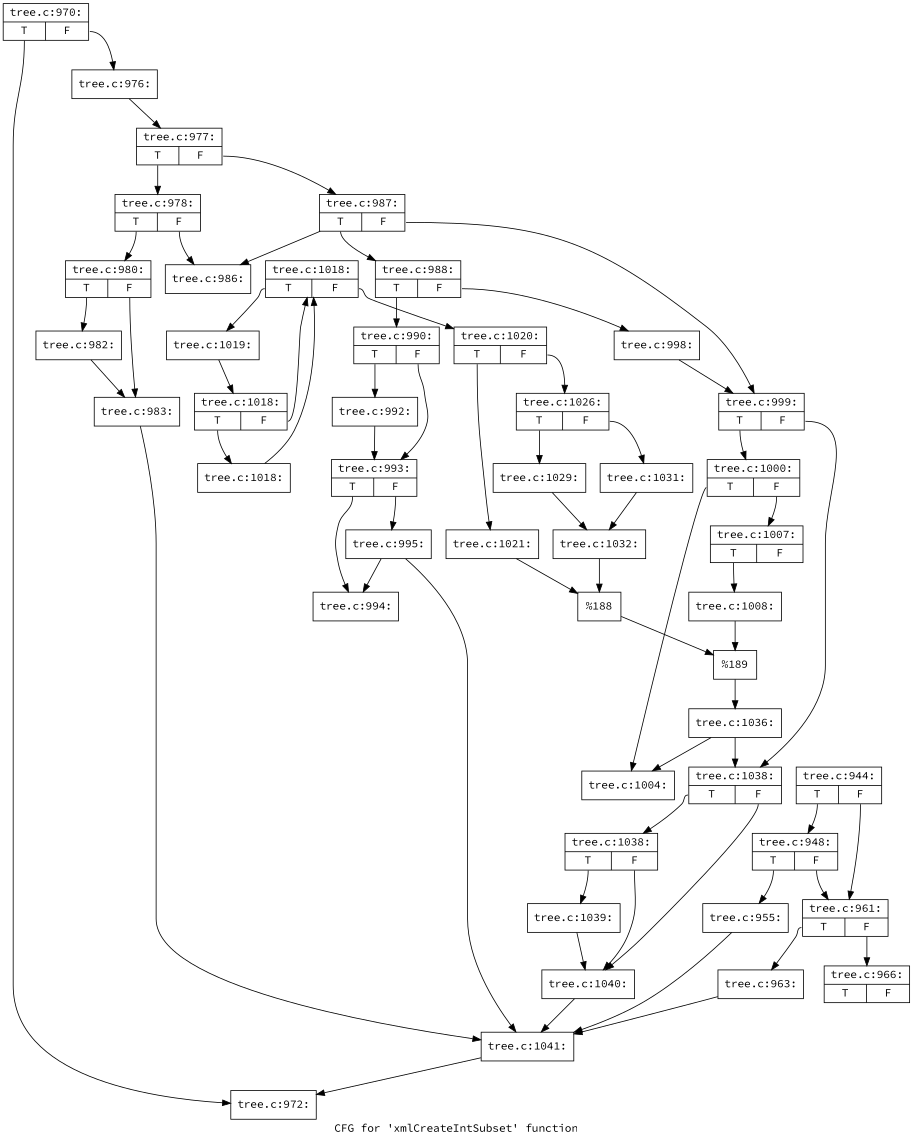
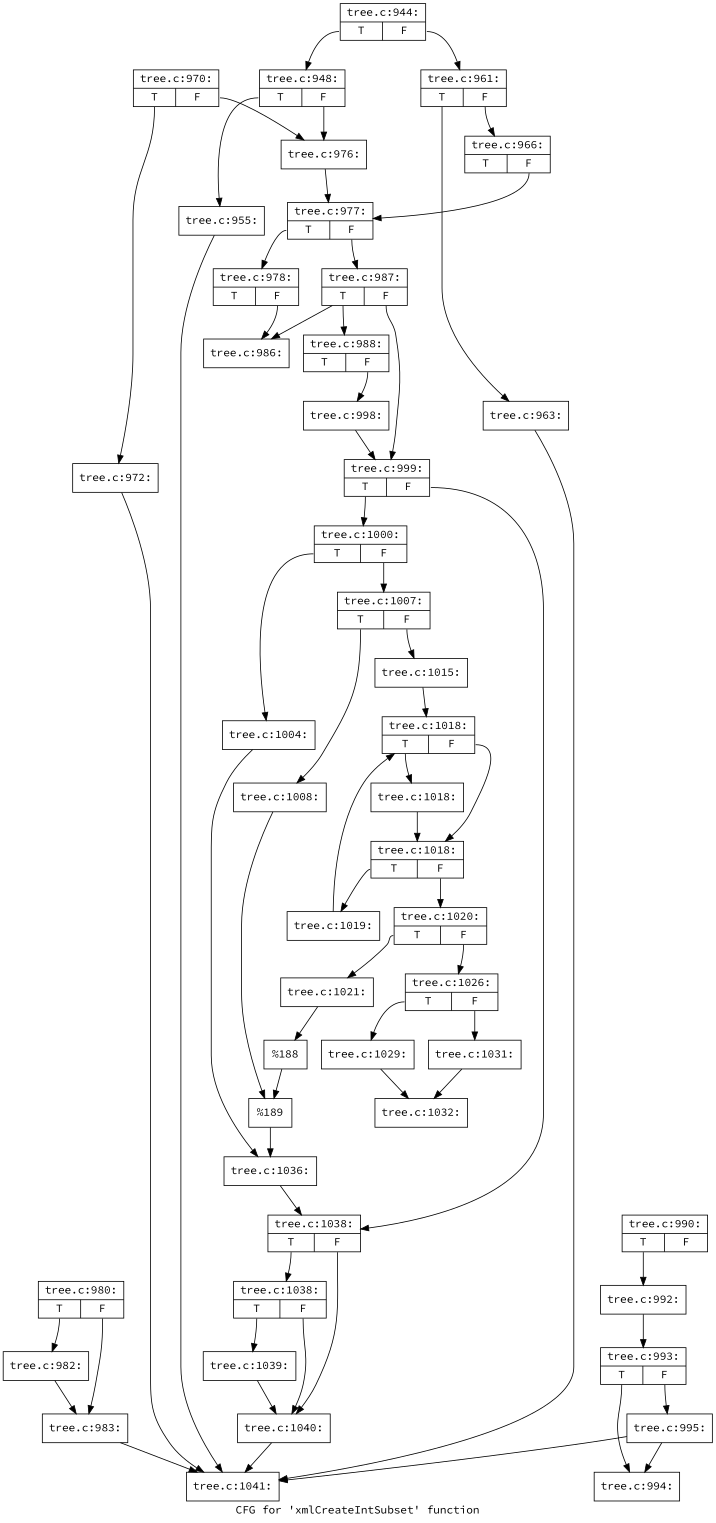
edge "tree.c:966:" -> "tree.c:977:": added
edge "tree.c:978:" -> "tree.c:980:": removed
edge "tree.c:988:" -> "tree.c:990:": removed
edge "tree.c:990:" -> "tree.c:993:": removed
edge "tree.c:1032:" -> "%188": removed
node "tree.c:1015:": added
edge "tree.c:1036:" -> "tree.c:1004:": reversed
edge "tree.c:948:" -> "tree.c:961:": now "tree.c:948:" -> "tree.c:976:"
edge "tree.c:1041:" -> "tree.c:972:": reversed
